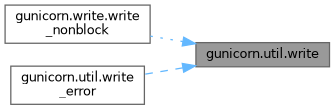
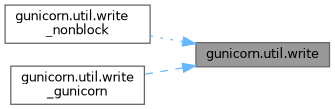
node "gunicorn.write.write _nonblock": label "gunicorn.write.write _nonblock" -> "gunicorn.util.write _nonblock"
node "gunicorn.util.write _error": label "gunicorn.util.write _error" -> "gunicorn.util.write _gunicorn"
